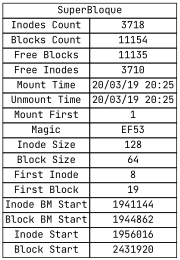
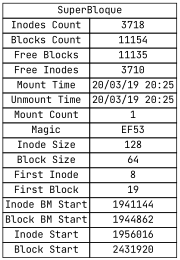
node "SuperBloque": text "Mount First" -> "Mount Count"
